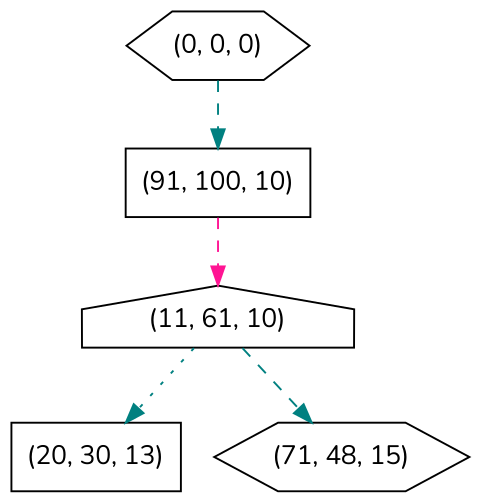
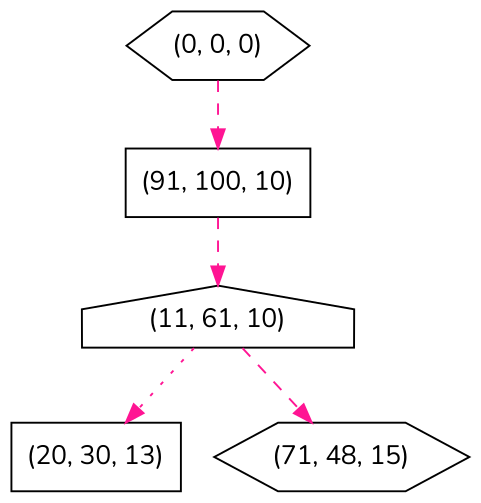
edge "(0, 0, 0)" -> "(91, 100, 10)": color teal -> deeppink
edge "(11, 61, 10)" -> "(20, 30, 13)": color teal -> deeppink
edge "(11, 61, 10)" -> "(71, 48, 15)": color teal -> deeppink
